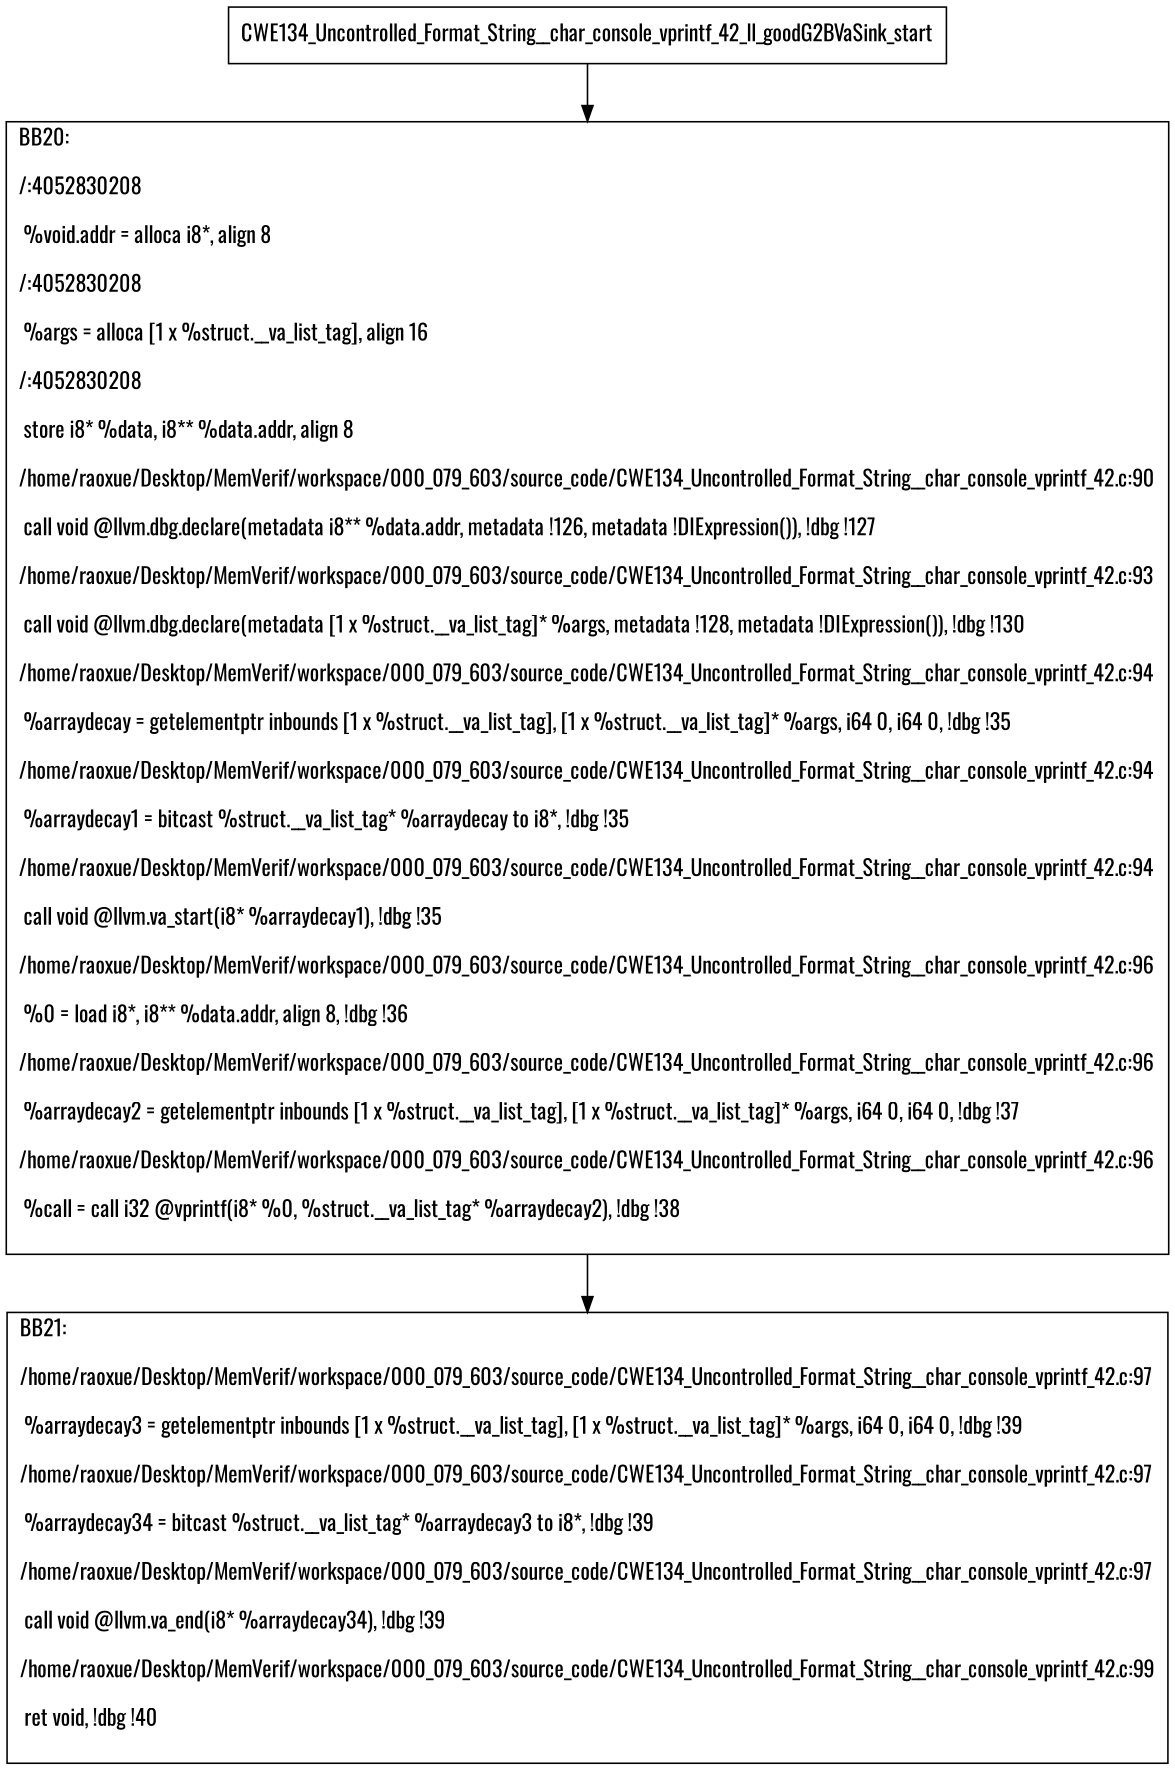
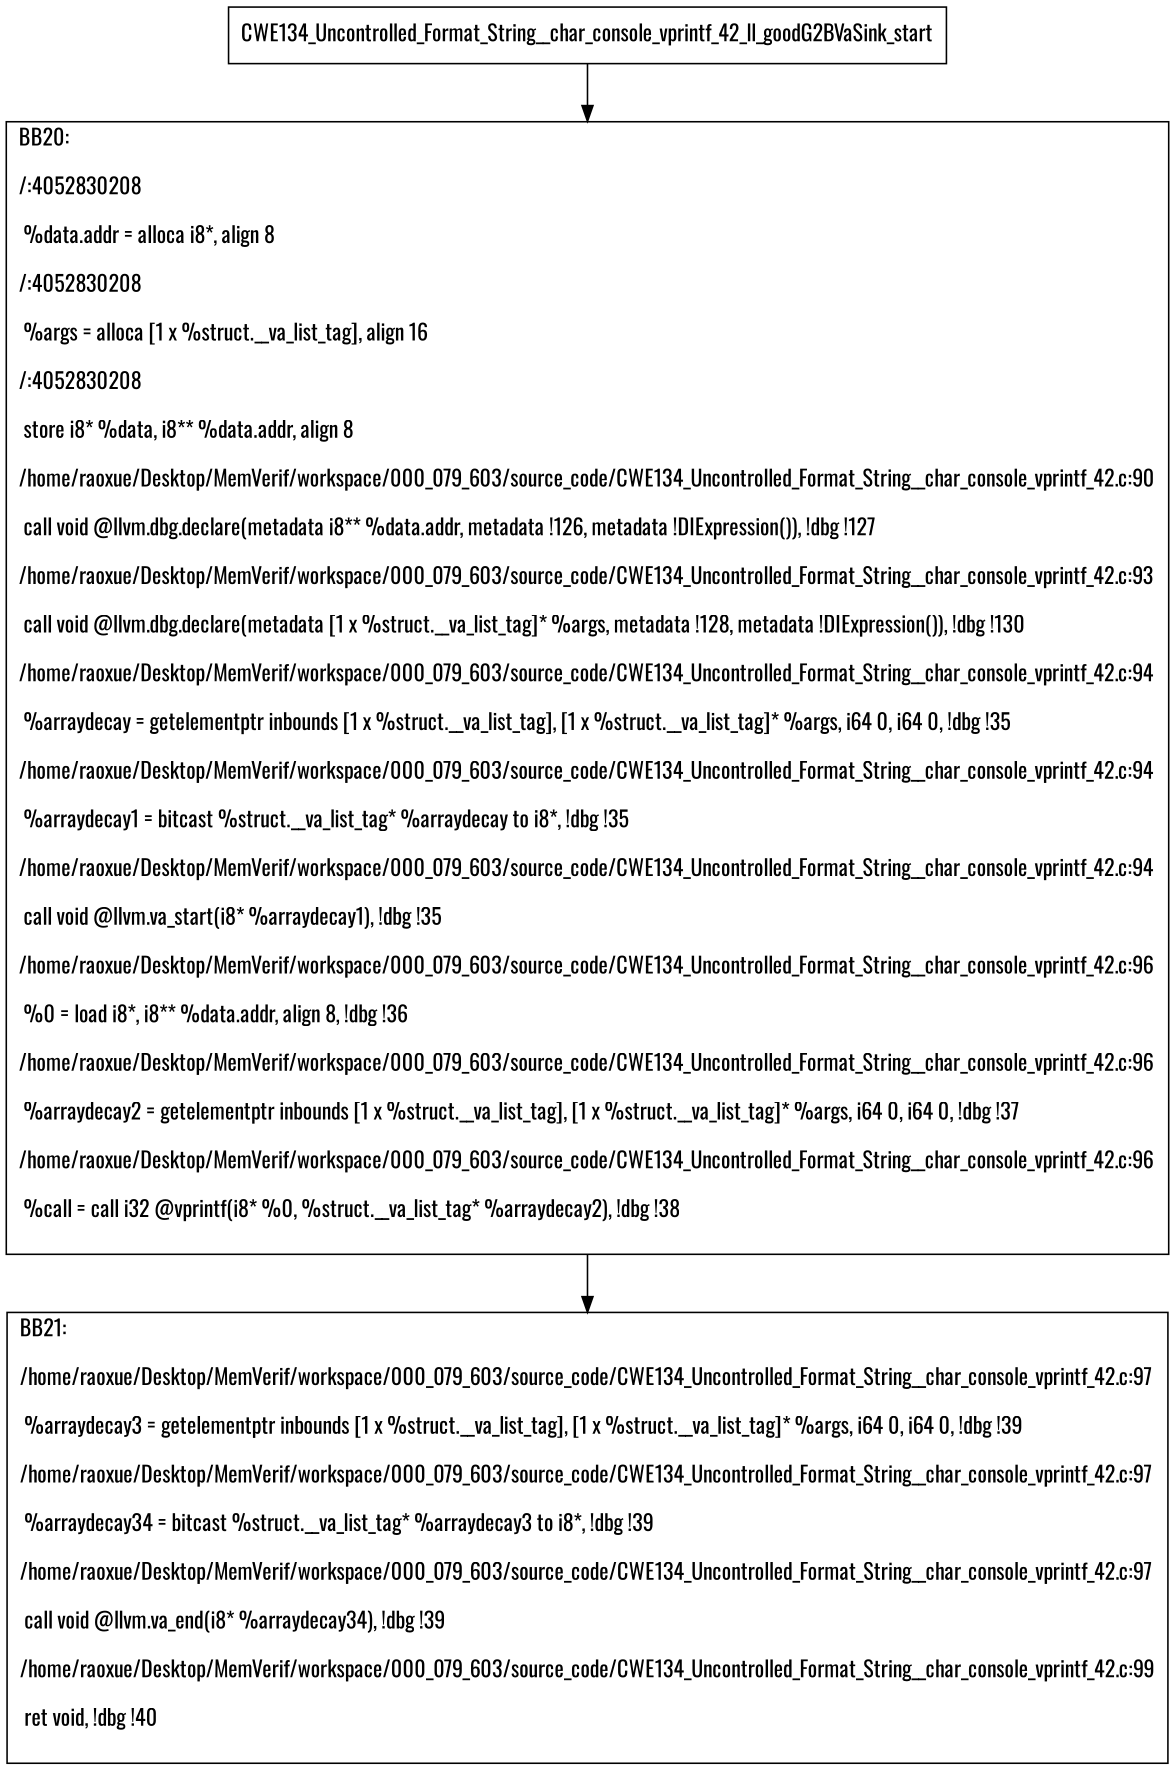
node "BB20:": text "%void.addr = alloca i8*, align 8" -> "%data.addr = alloca i8*, align 8"
